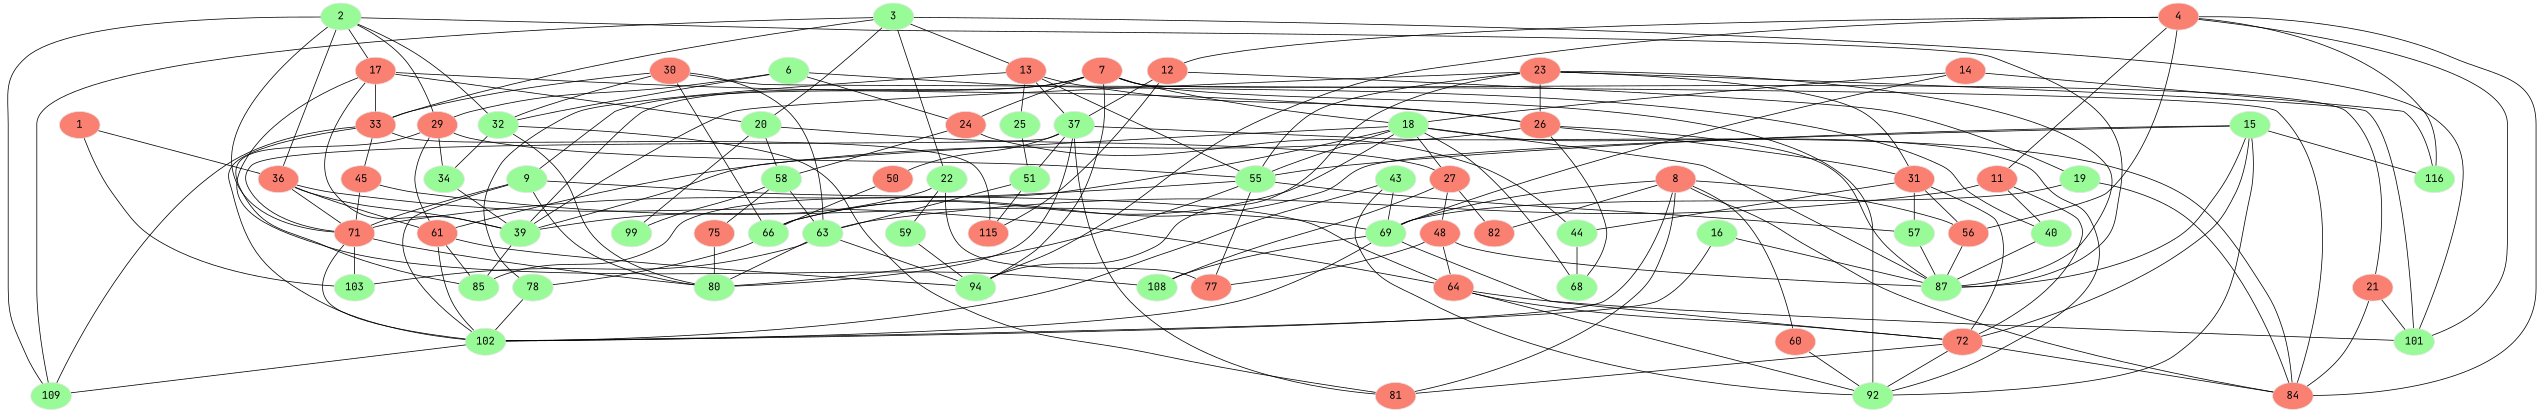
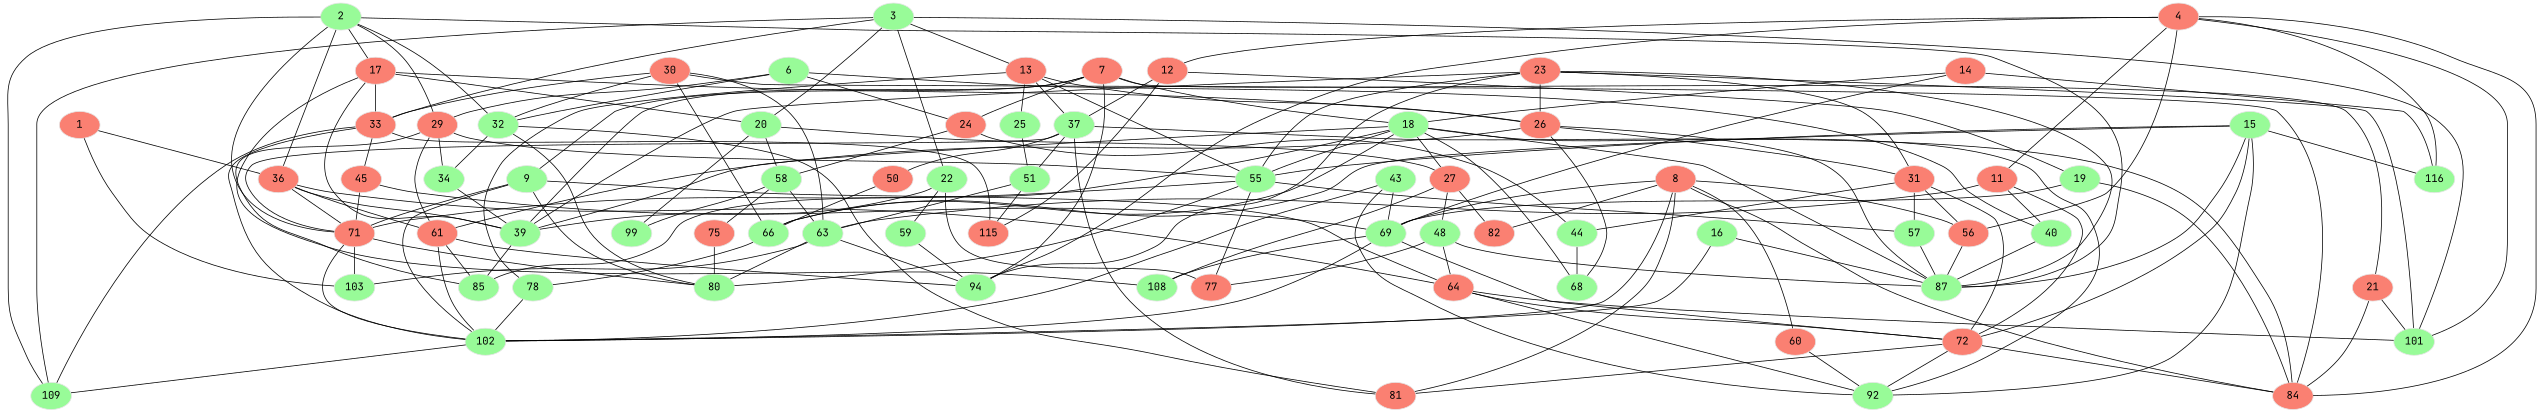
edge "7" -- "92": removed
node "48": fillcolor salmon -> palegreen
edge "37" -- "80": removed
